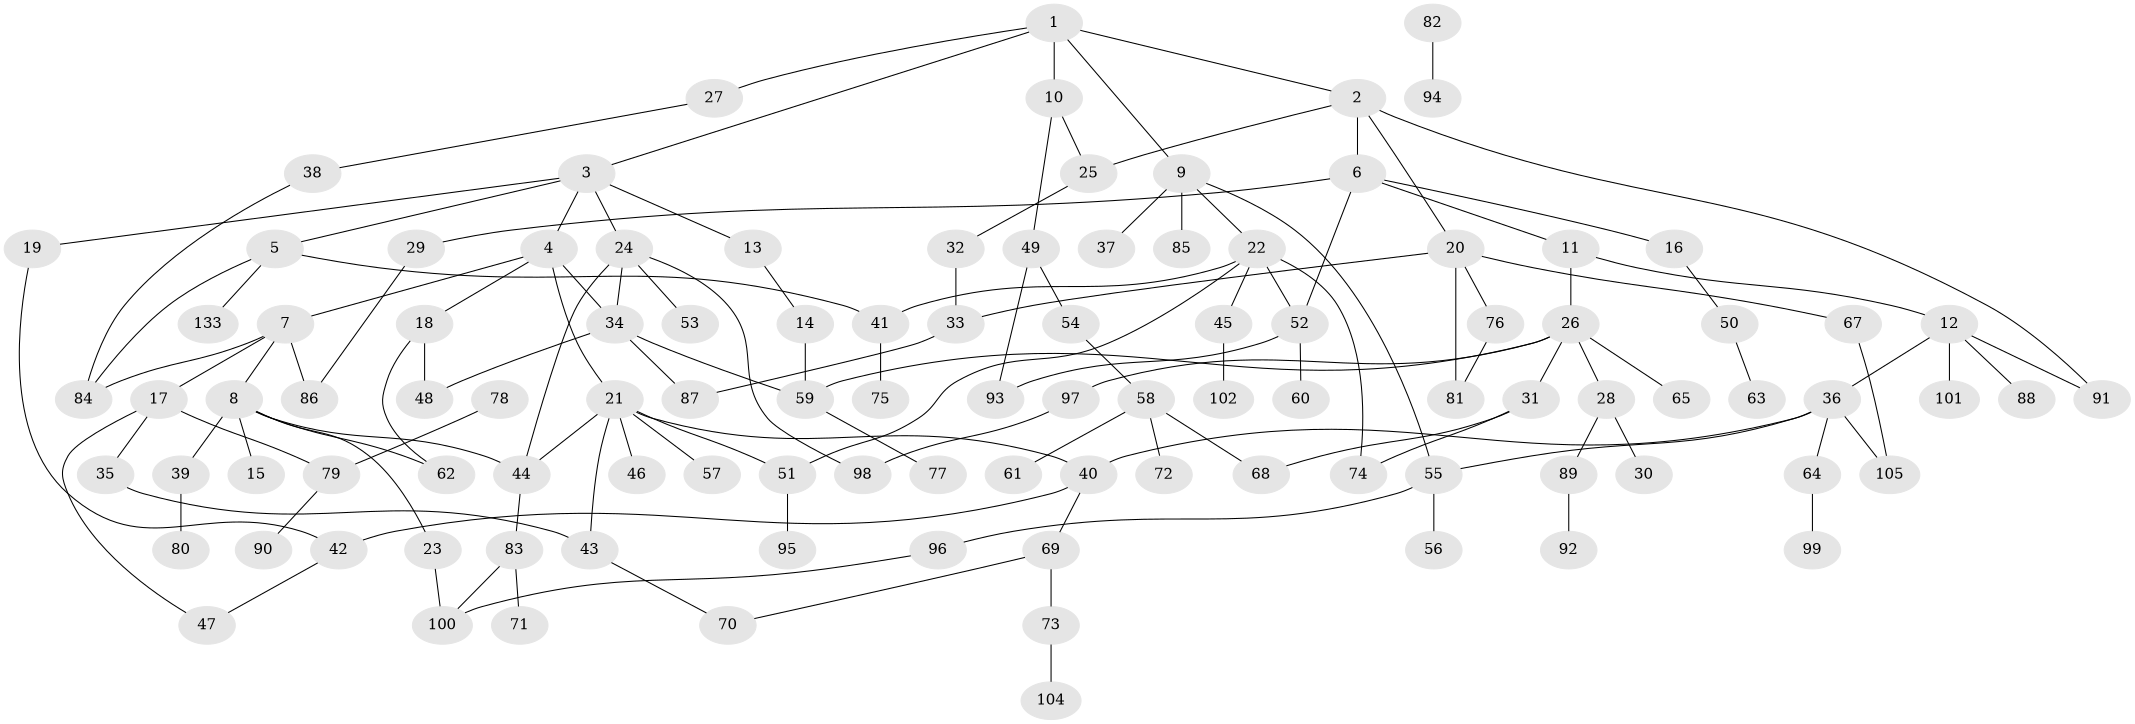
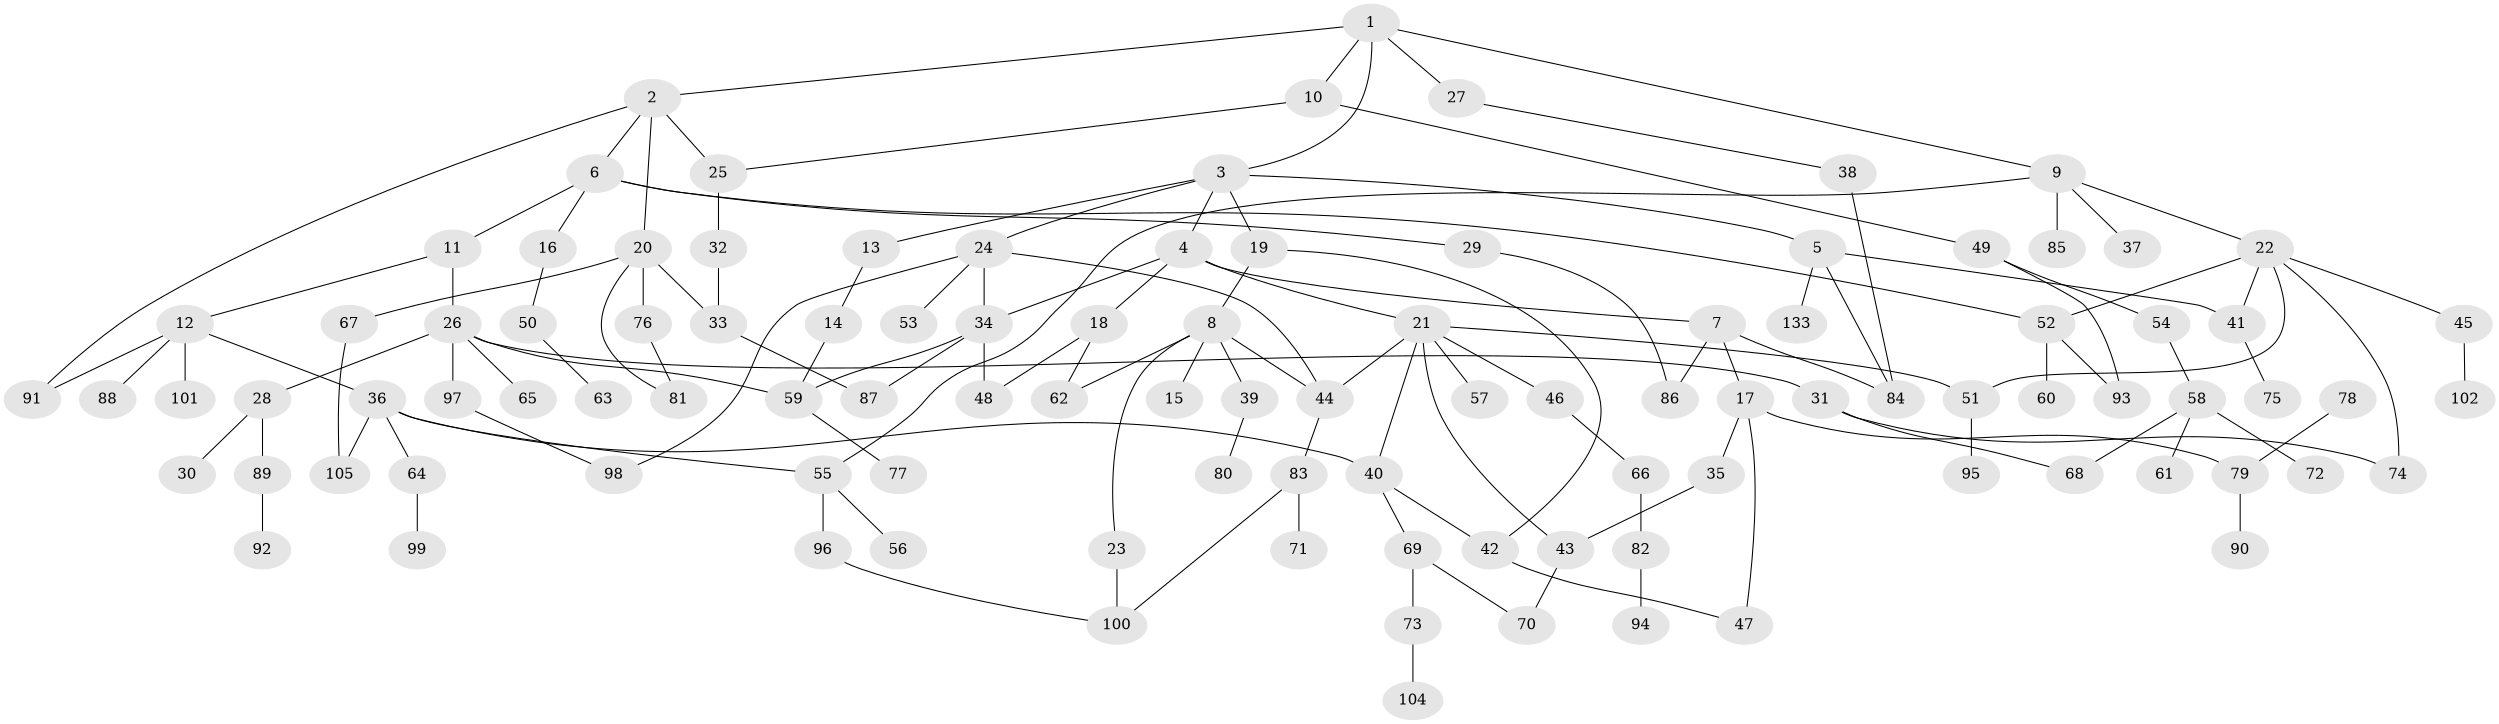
edge "7" -- "8": now "19" -- "8"
node "66": added
